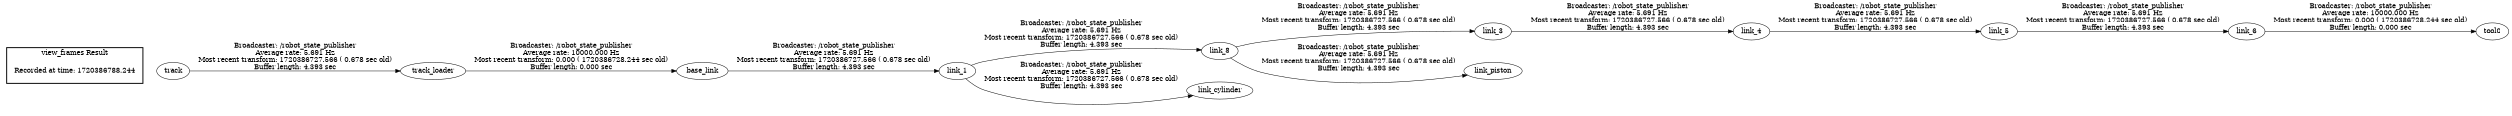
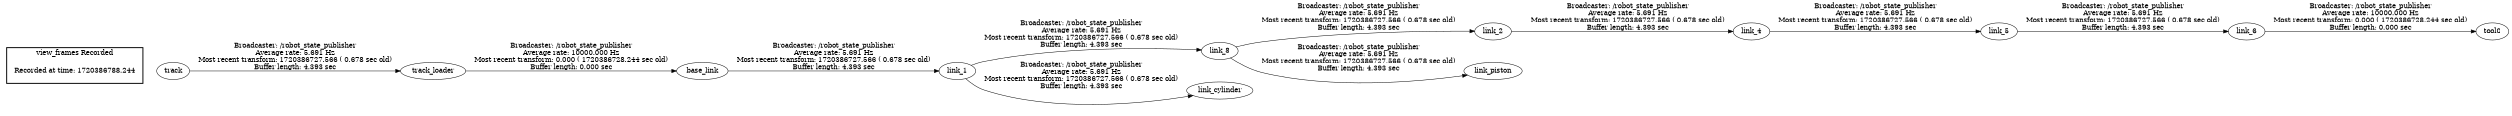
node "link_3": label "link_3" -> "link_2"
cluster "view_frames Result": label "view_frames Result" -> "view_frames Recorded"
